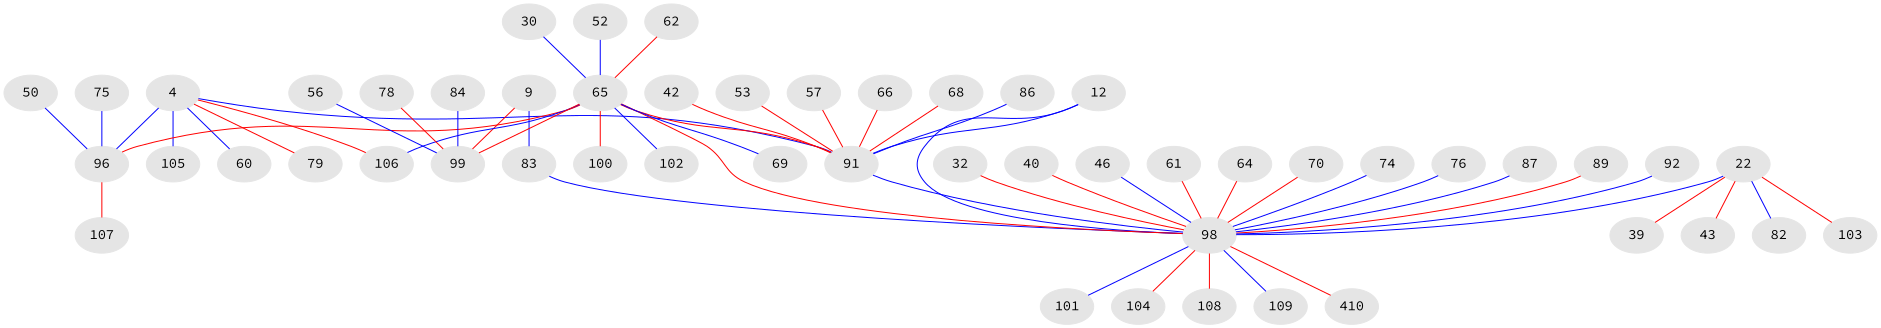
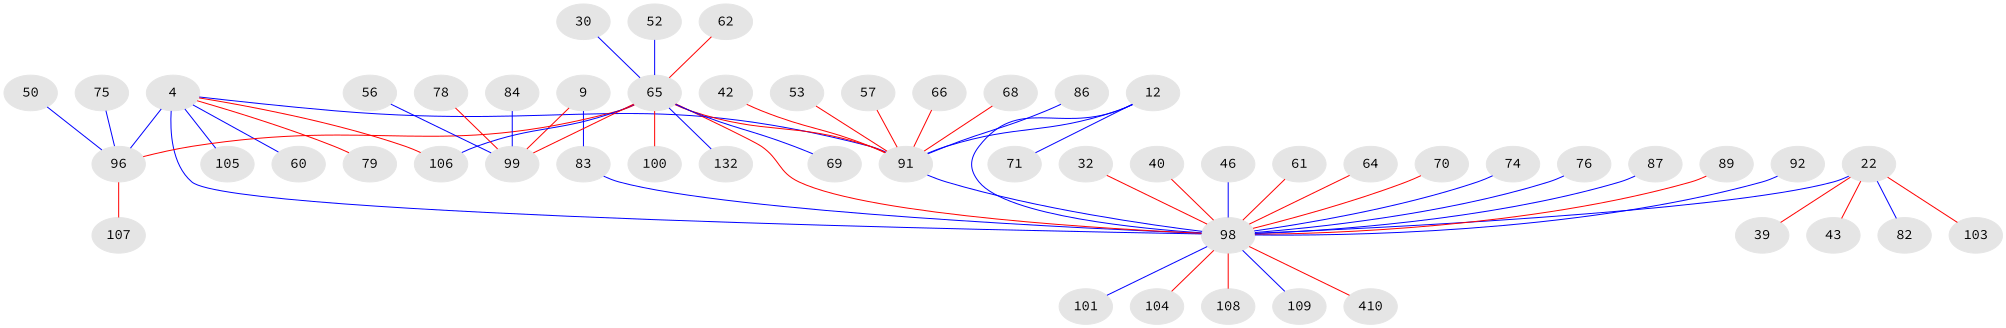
node "102": label "102" -> "132"
node "71": added
edge "4" -- "98": added
